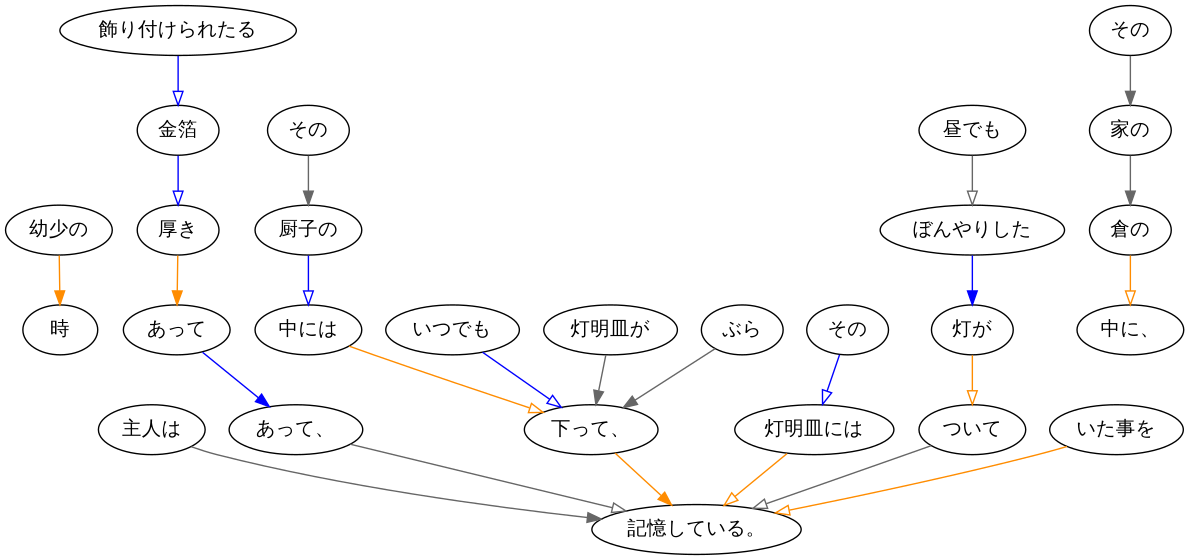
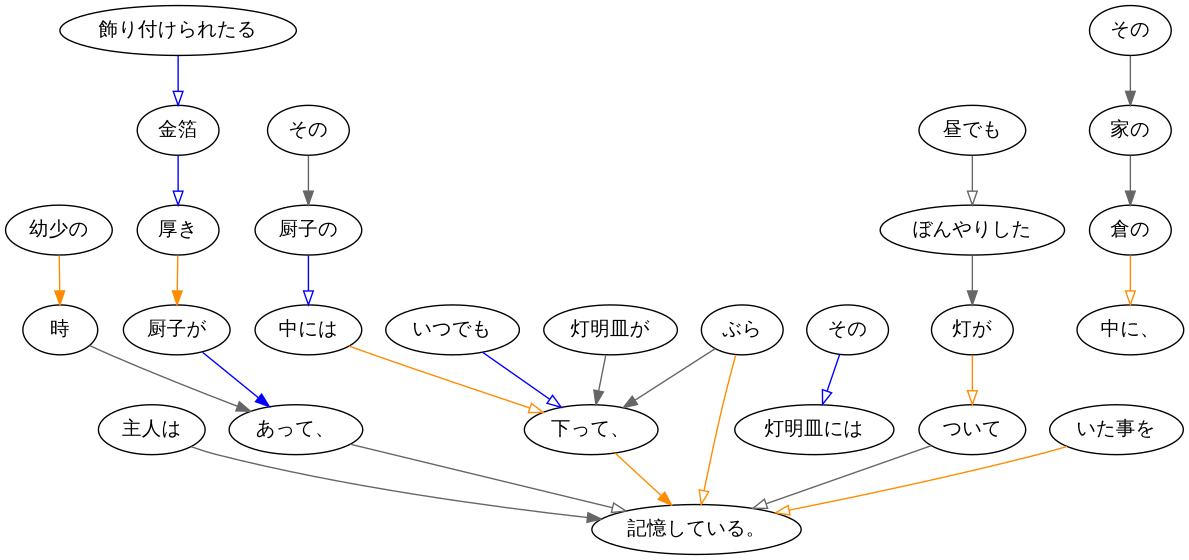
edge "ぼんやりした" -> "灯が": color blue -> gray40
node "あって": label "あって" -> "厨子が"
edge "時" -> "あって、": added
edge "灯明皿には" -> "記憶している。": now "ぶら" -> "記憶している。"
